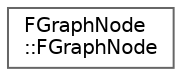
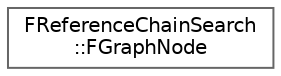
node "FGraphNode ::FGraphNode": label "FGraphNode ::FGraphNode" -> "FReferenceChainSearch ::FGraphNode"
